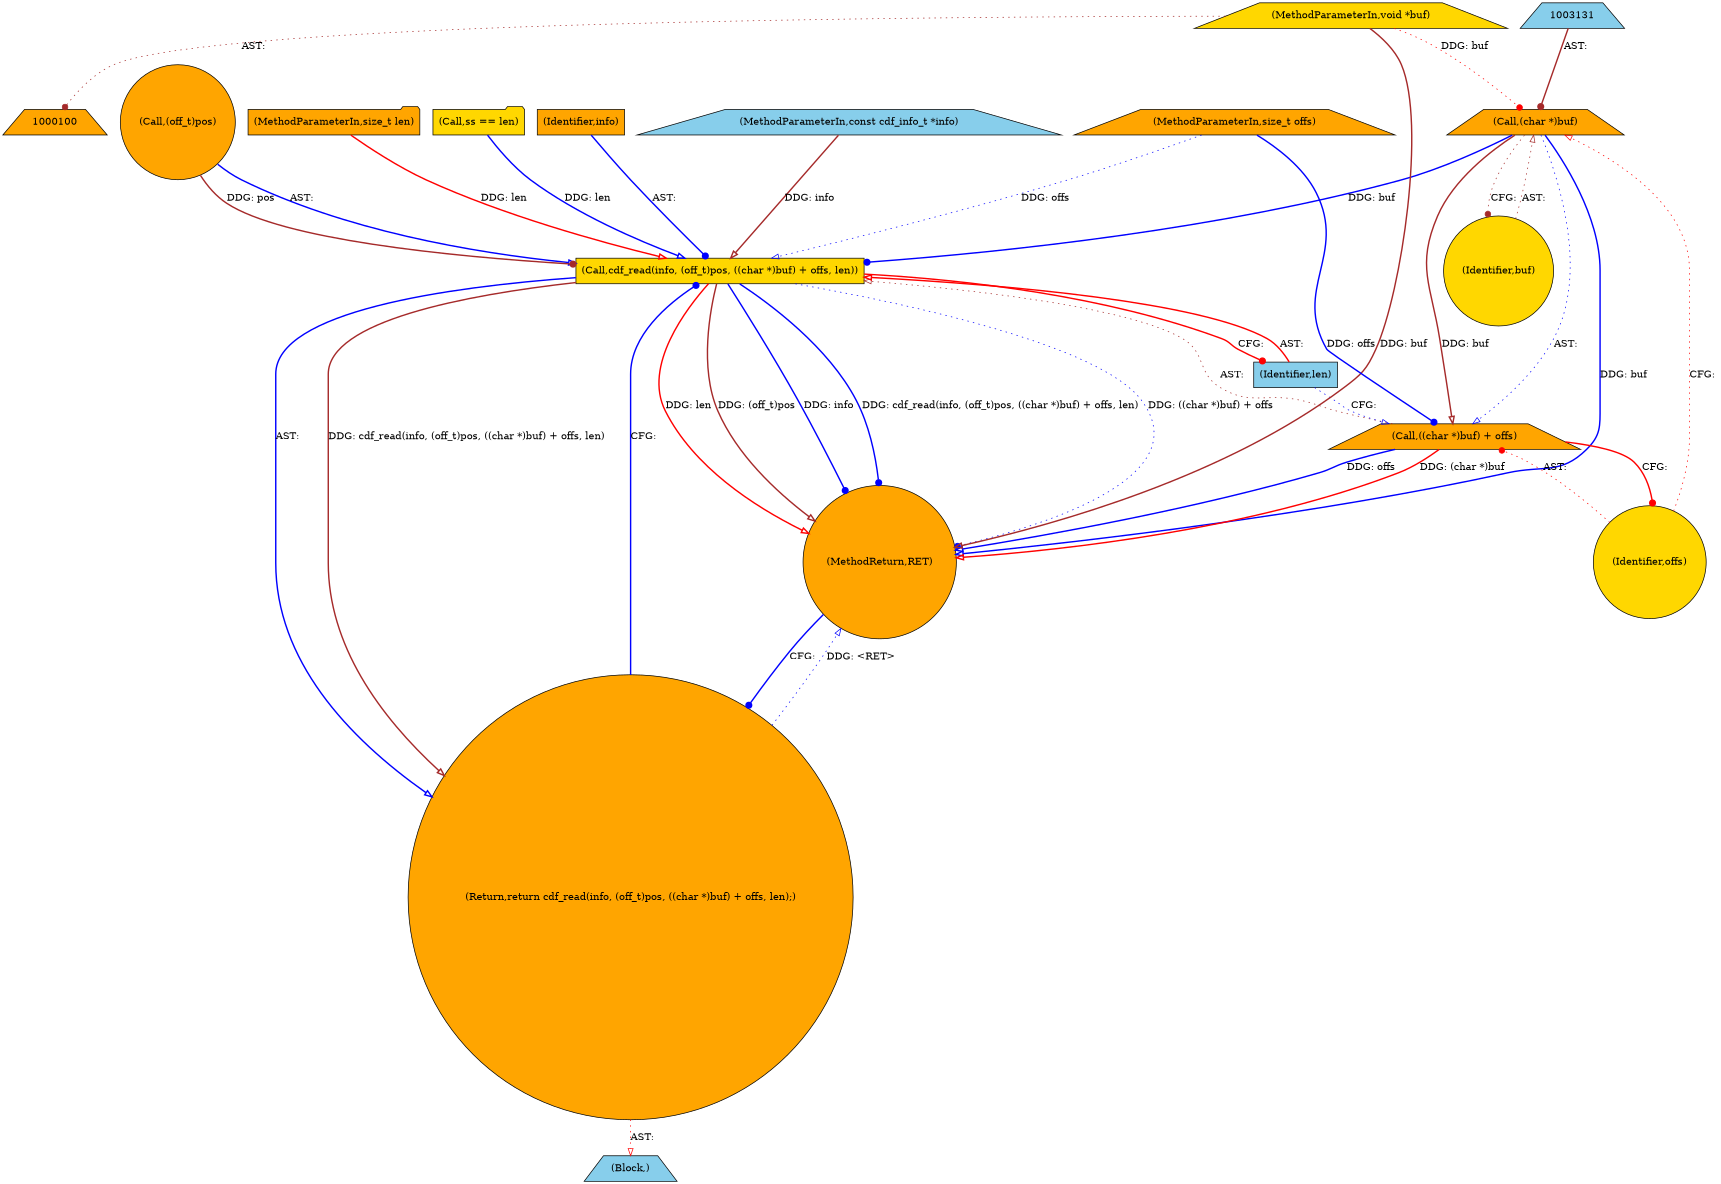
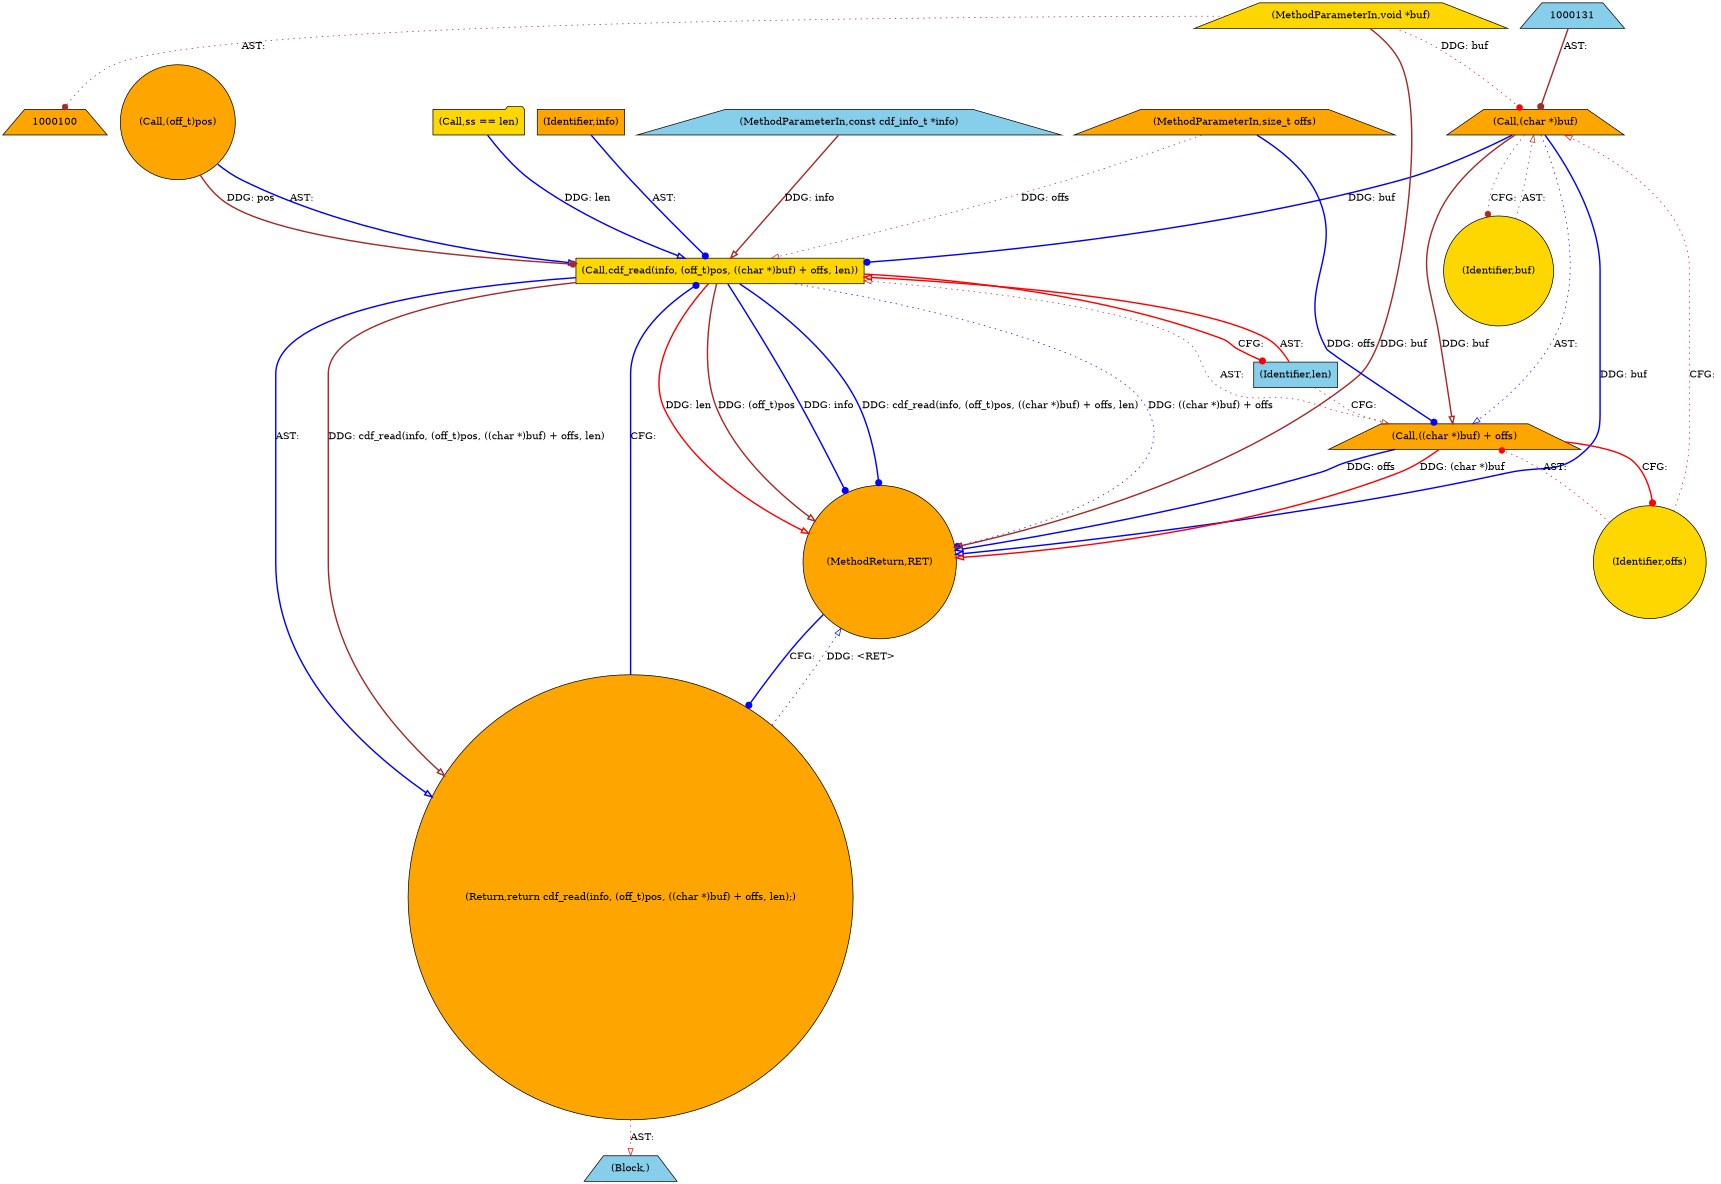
node "1003131": label "1003131" -> "1000131"
node "(MethodParameterIn,size_t len)": removed
edge "(MethodParameterIn,size_t offs)" -> "(Call,cdf_read(info, (off_t)pos, ((char *)buf) + offs, len))": color blue -> brown
edge "(Identifier,len)" -> "(Call,((char *)buf) + offs)": color blue -> brown
